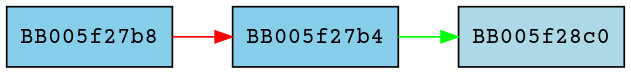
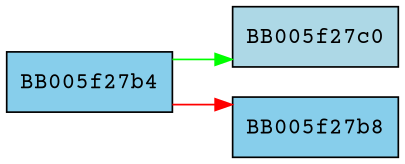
edge "BB005f27b8" -> "BB005f27b4": reversed
node "BB005f28c0": label "BB005f28c0" -> "BB005f27c0"
